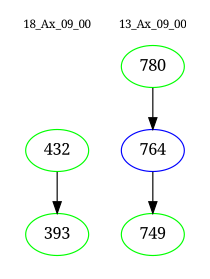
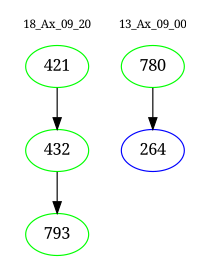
cluster "18_Ax_09_00": label "18_Ax_09_00" -> "18_Ax_09_20"
node "421": added
node "764": label "764" -> "264"
node "393": label "393" -> "793"
node "749": removed
